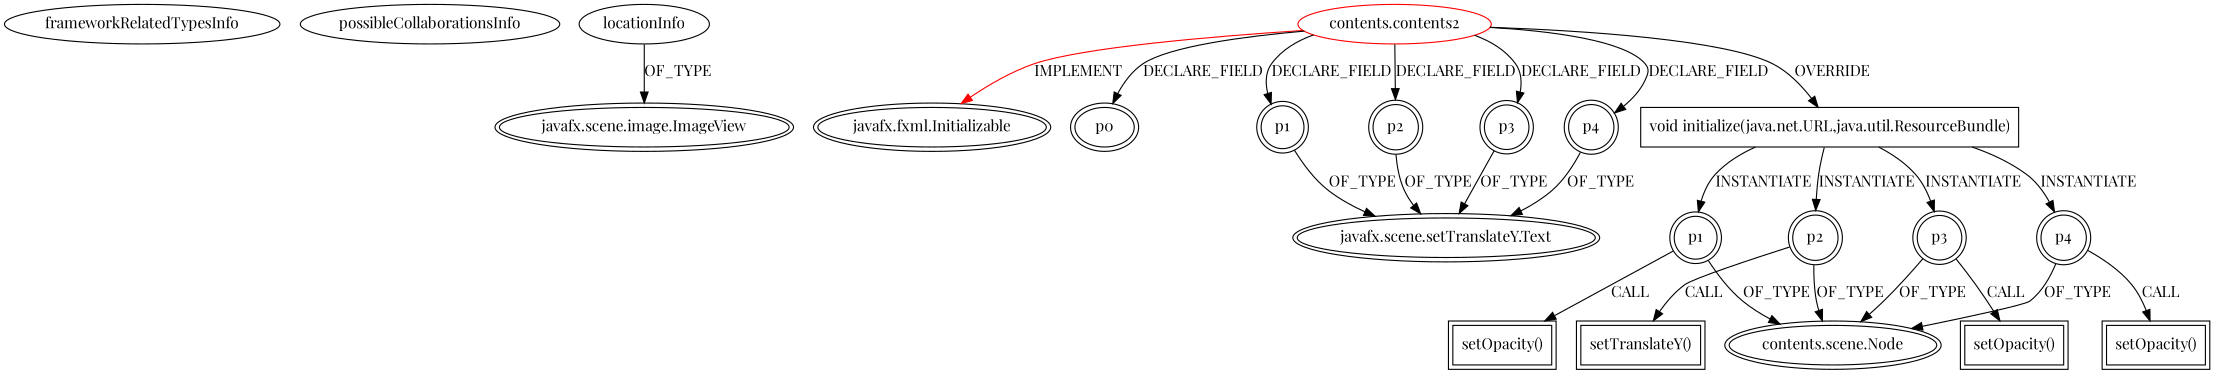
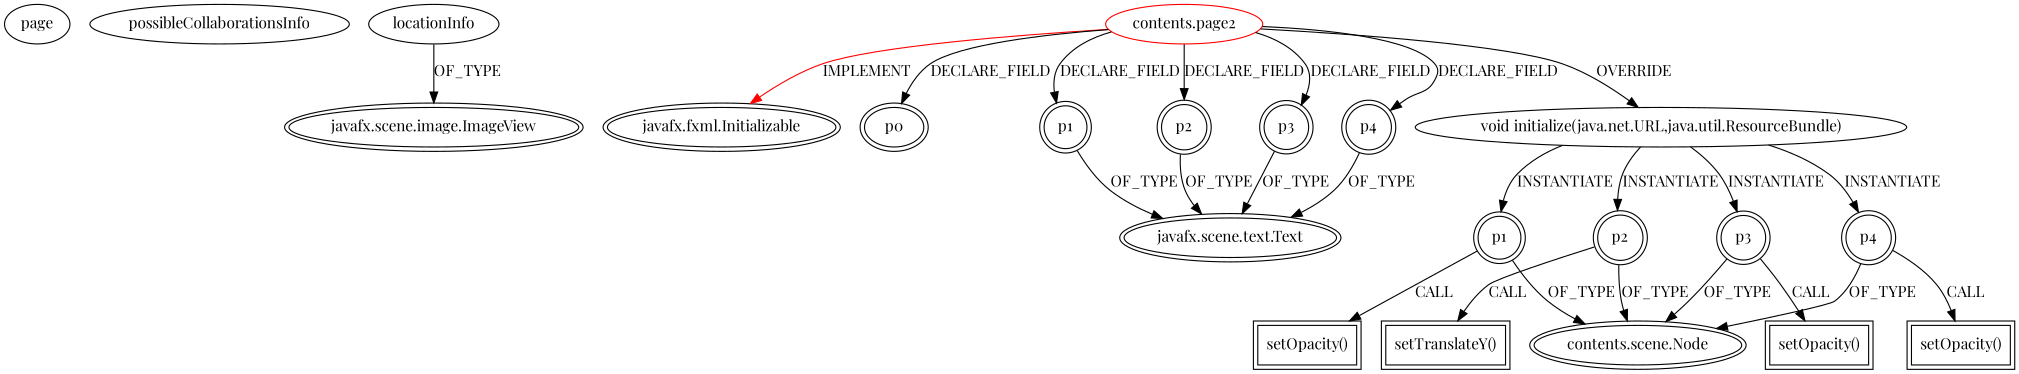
node "frameworkRelatedTypesInfo": label "frameworkRelatedTypesInfo" -> "page"
node "contents.contents2": label "contents.contents2" -> "contents.page2"
node "void initialize(java.net.URL,java.util.ResourceBundle)": shape box -> ellipse
node "javafx.scene.setTranslateY.Text": label "javafx.scene.setTranslateY.Text" -> "javafx.scene.text.Text"
